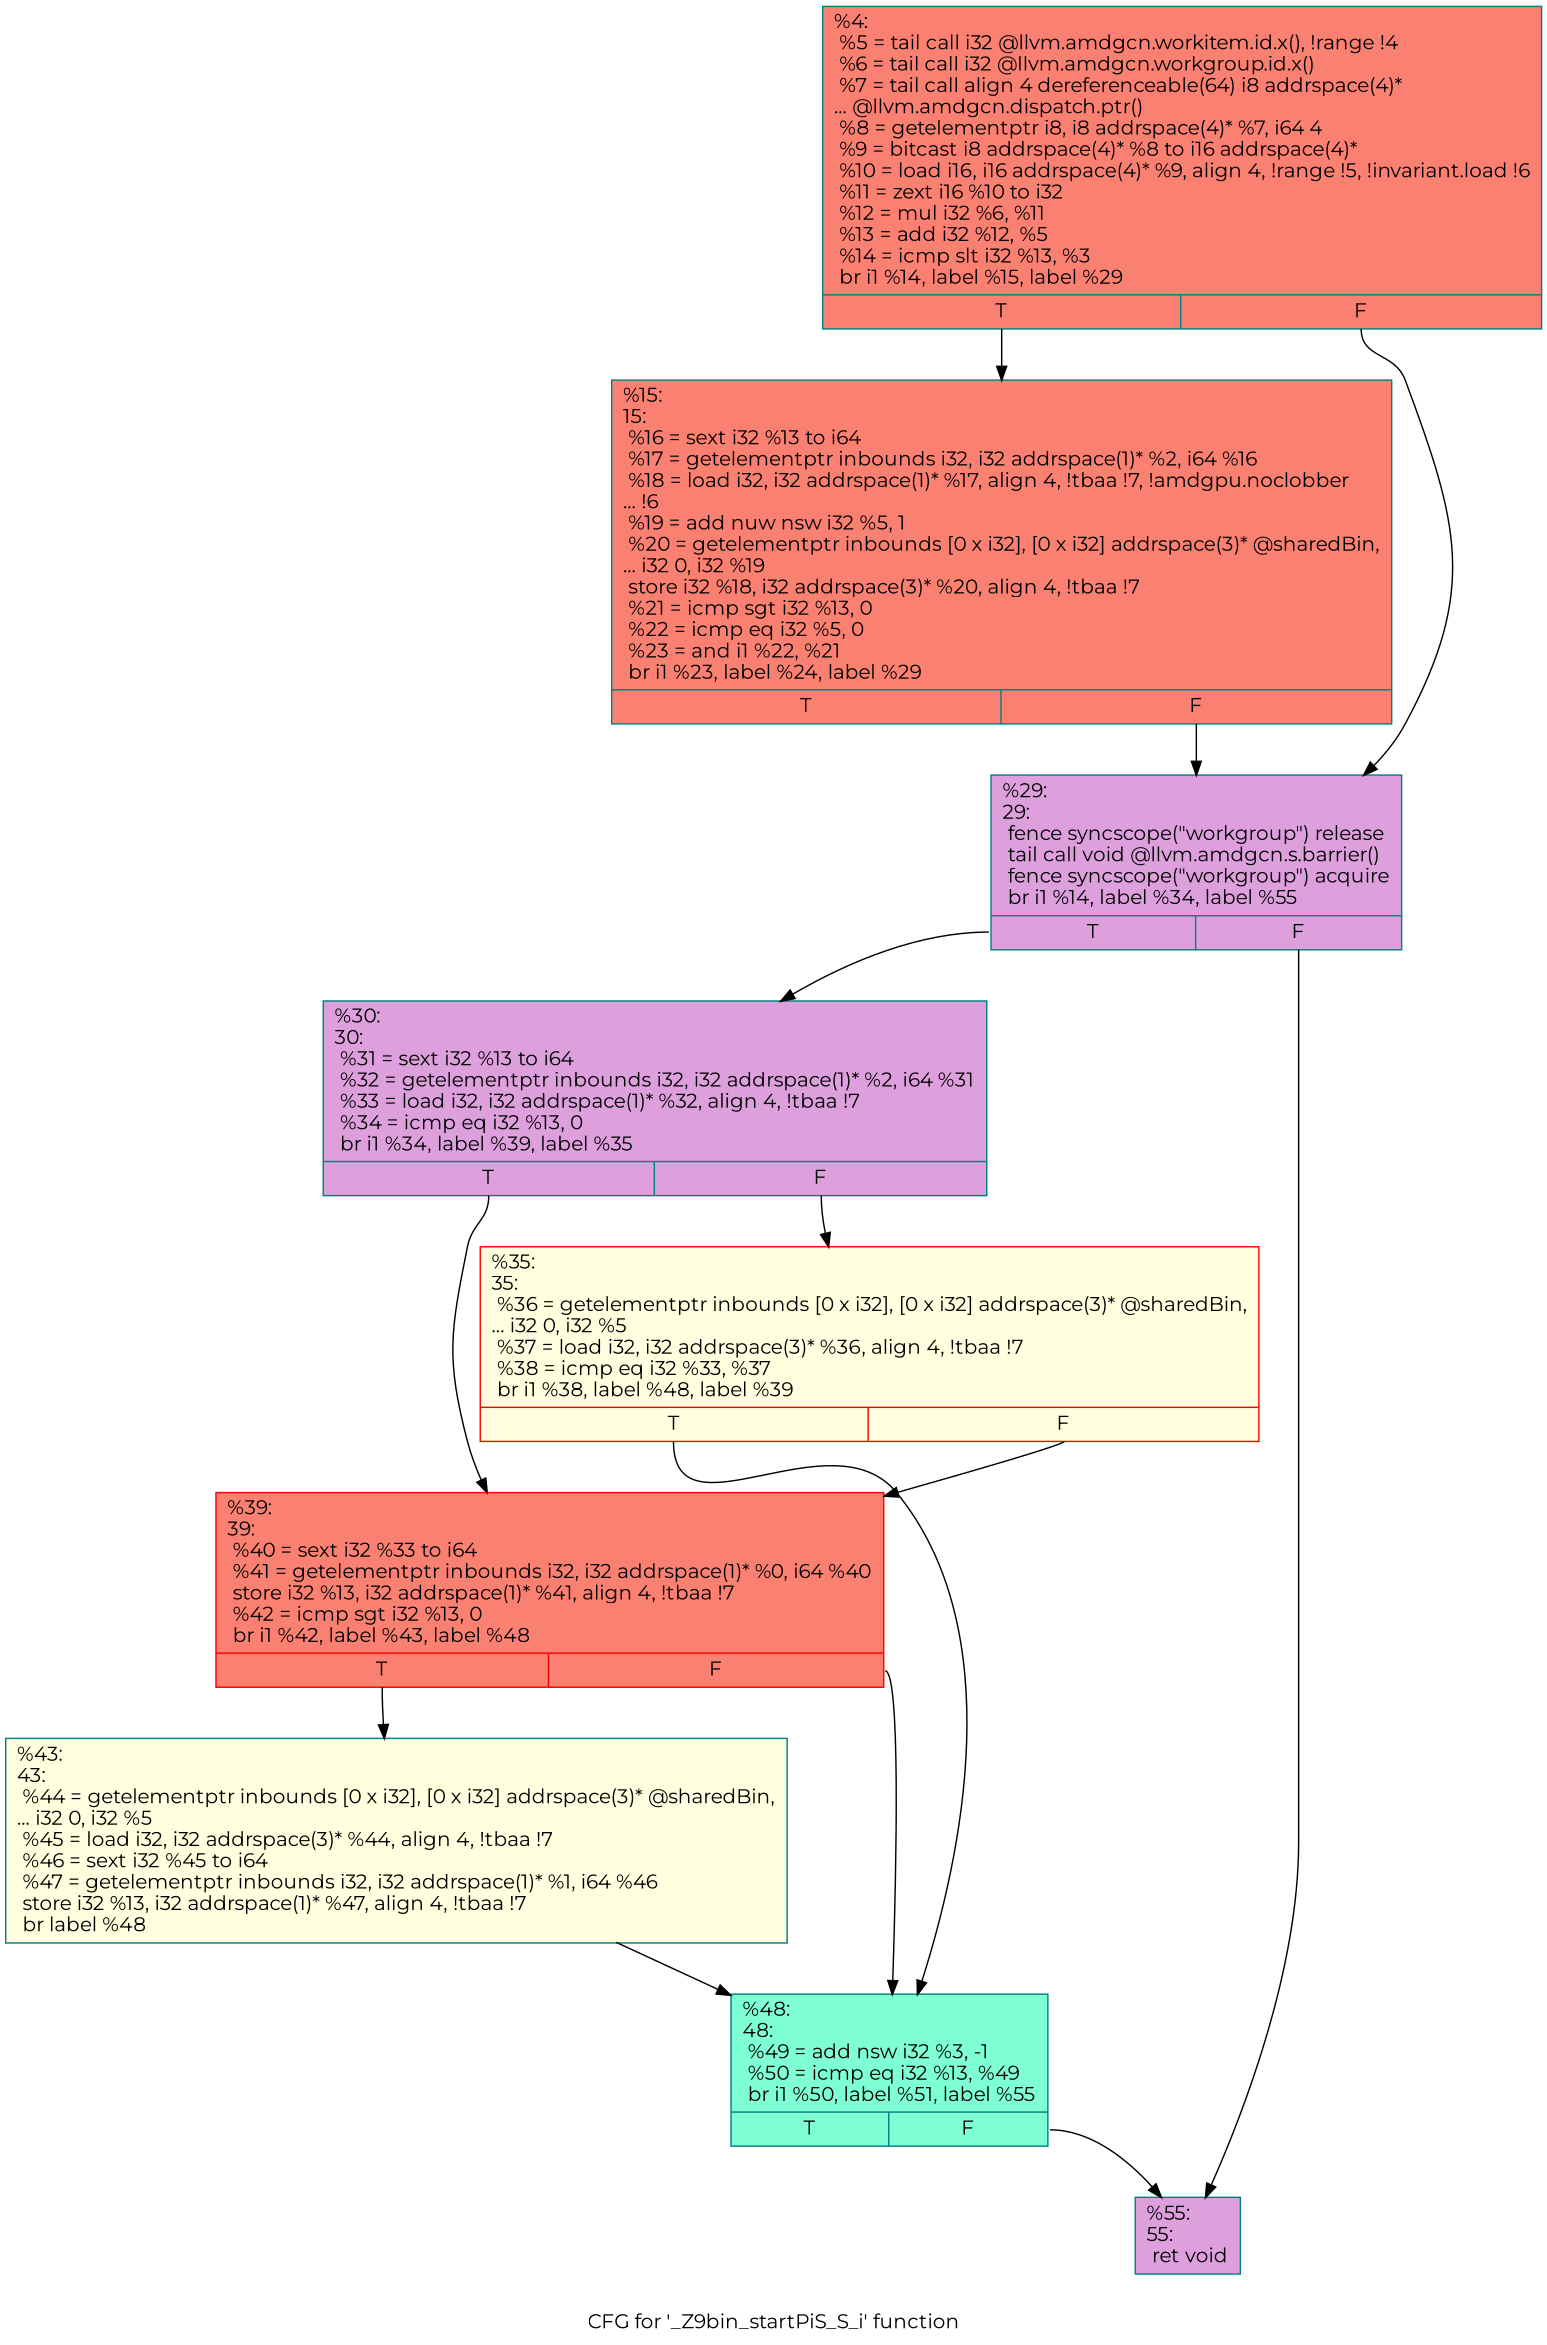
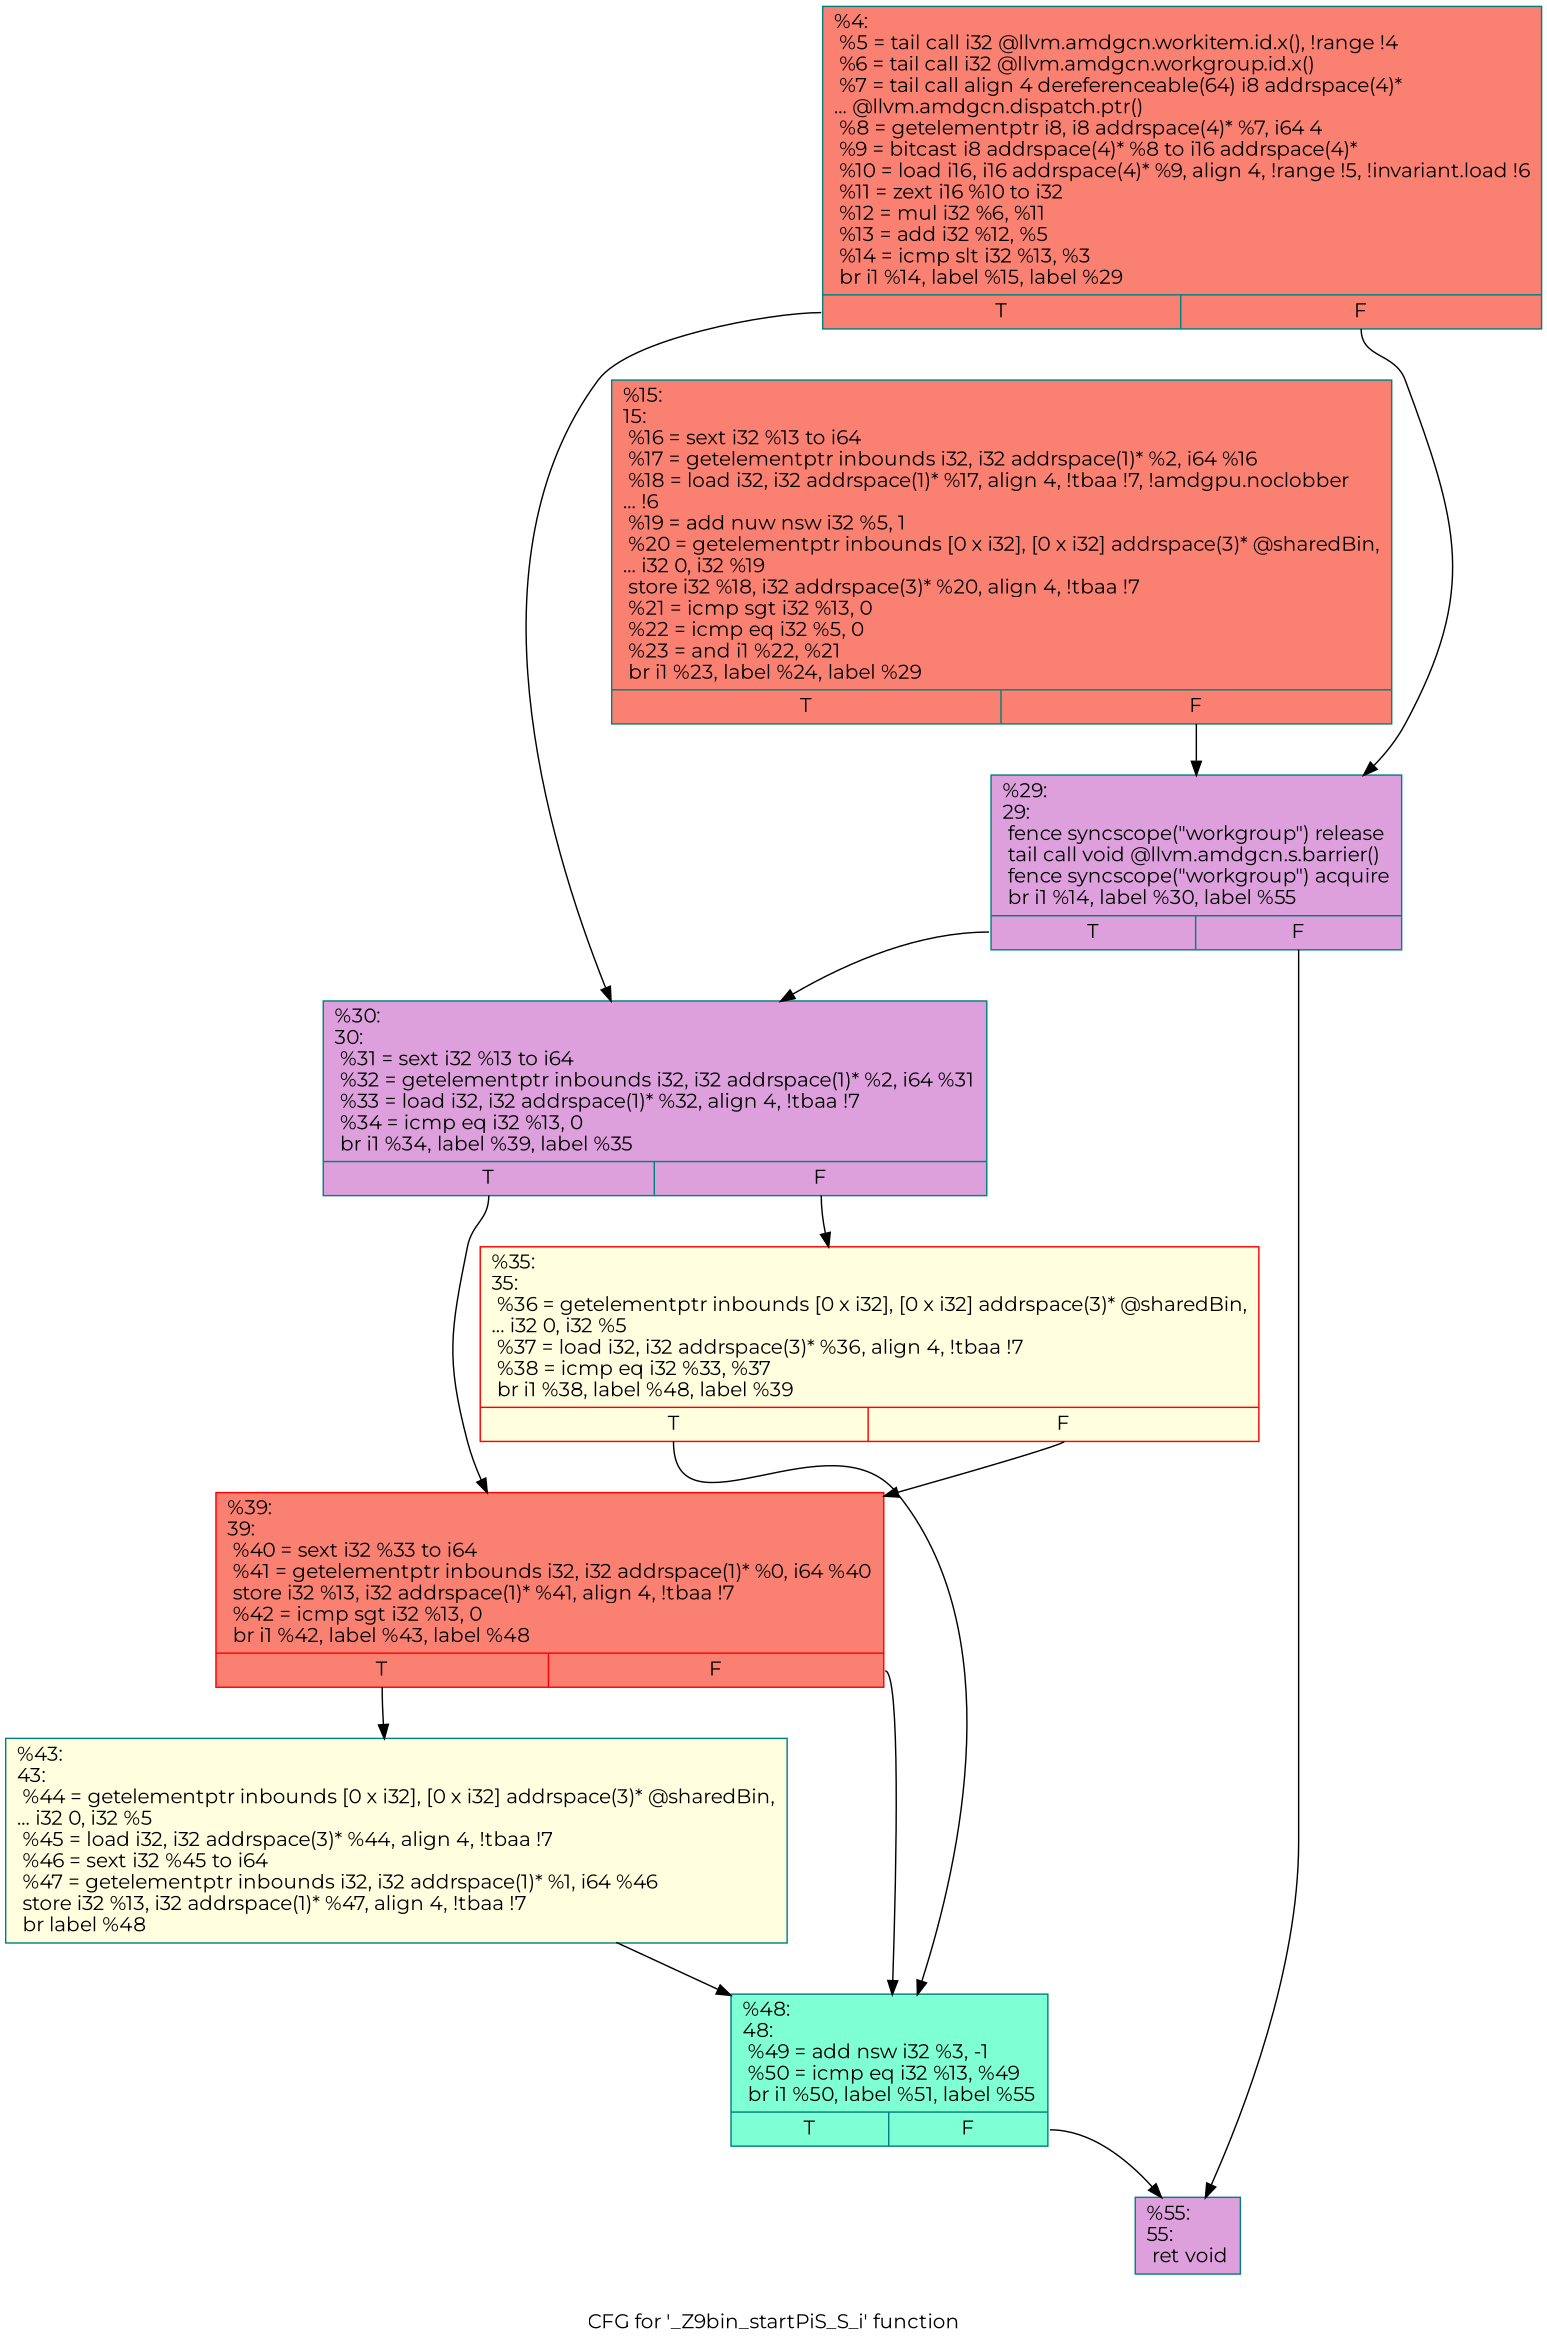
edge "%4:" -> "%15:": now "%4:" -> "%30:"
node "%29:": text "br i1 %14, label %34, label %55" -> "br i1 %14, label %30, label %55"
